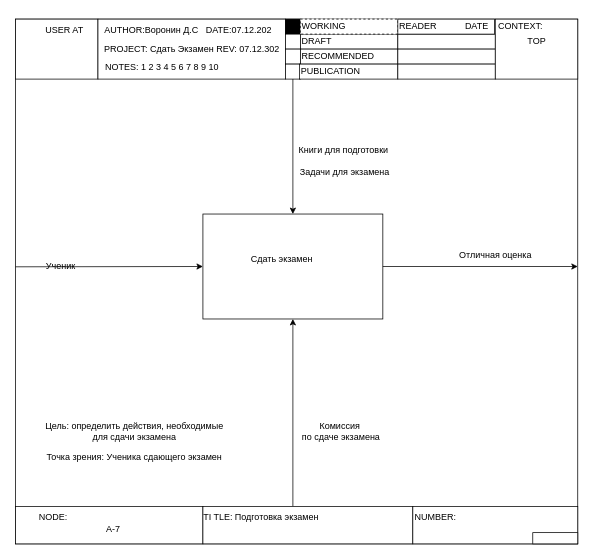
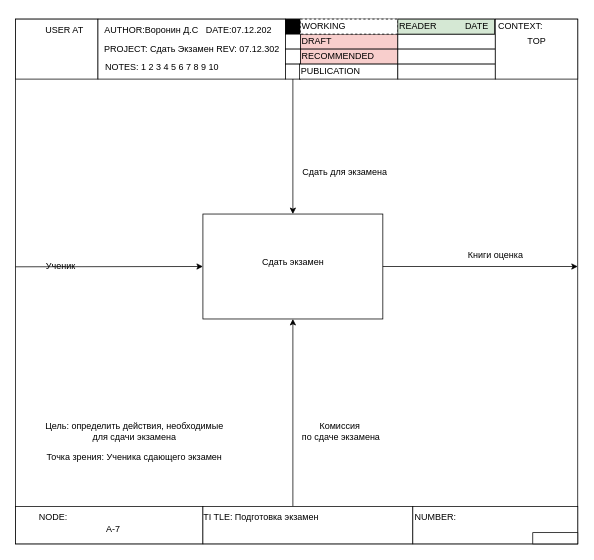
node "READER": fillcolor #ffffff -> #d5e8d4
node "DRAFT": fillcolor #ffffff -> #f8cecc
node "RECOMMENDED": fillcolor #ffffff -> #f8cecc
node "Книги для подготовки": removed
node "Задачи для экзамена": label "Задачи для экзамена" -> "Сдать для экзамена"
node "Отличная оценка": label "Отличная оценка" -> "Книги оценка"
node "Сдать экзамен": moved (282, 259) -> (293, 263)
